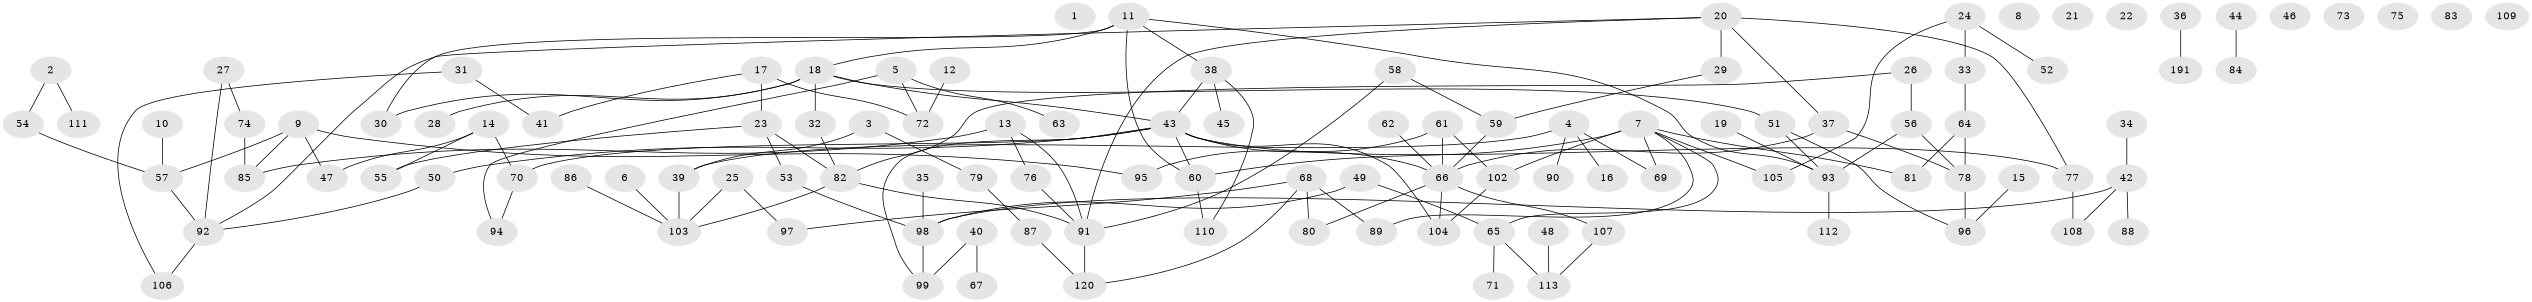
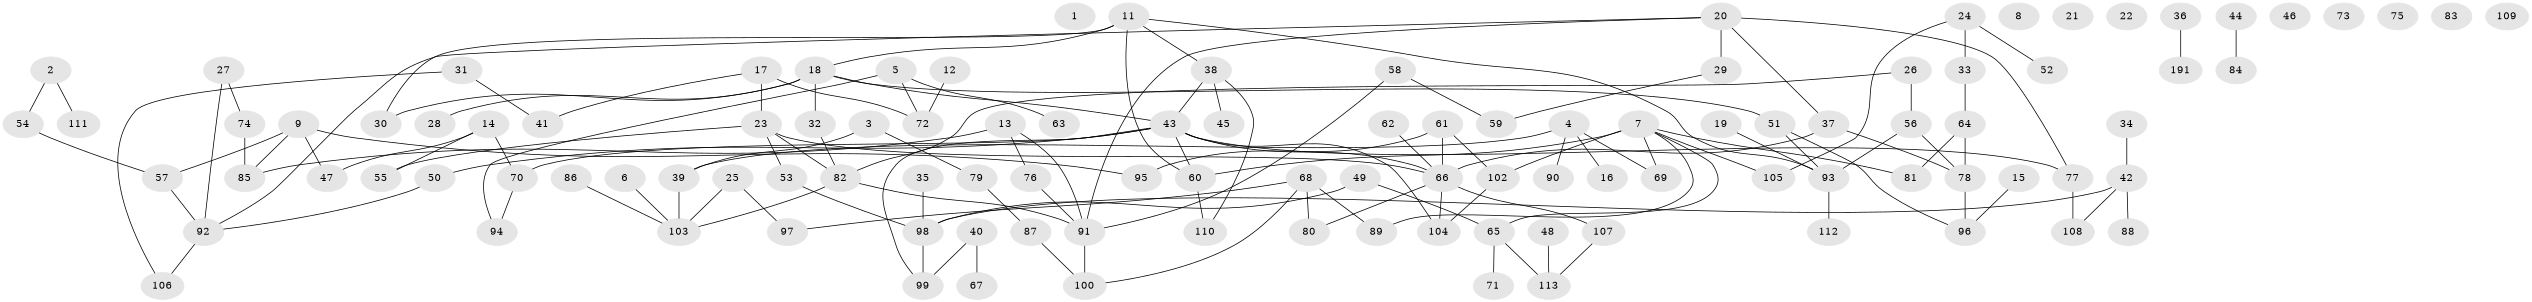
node "10": removed
edge "59" -- "66": now "23" -- "66"
node "120": label "120" -> "100"
